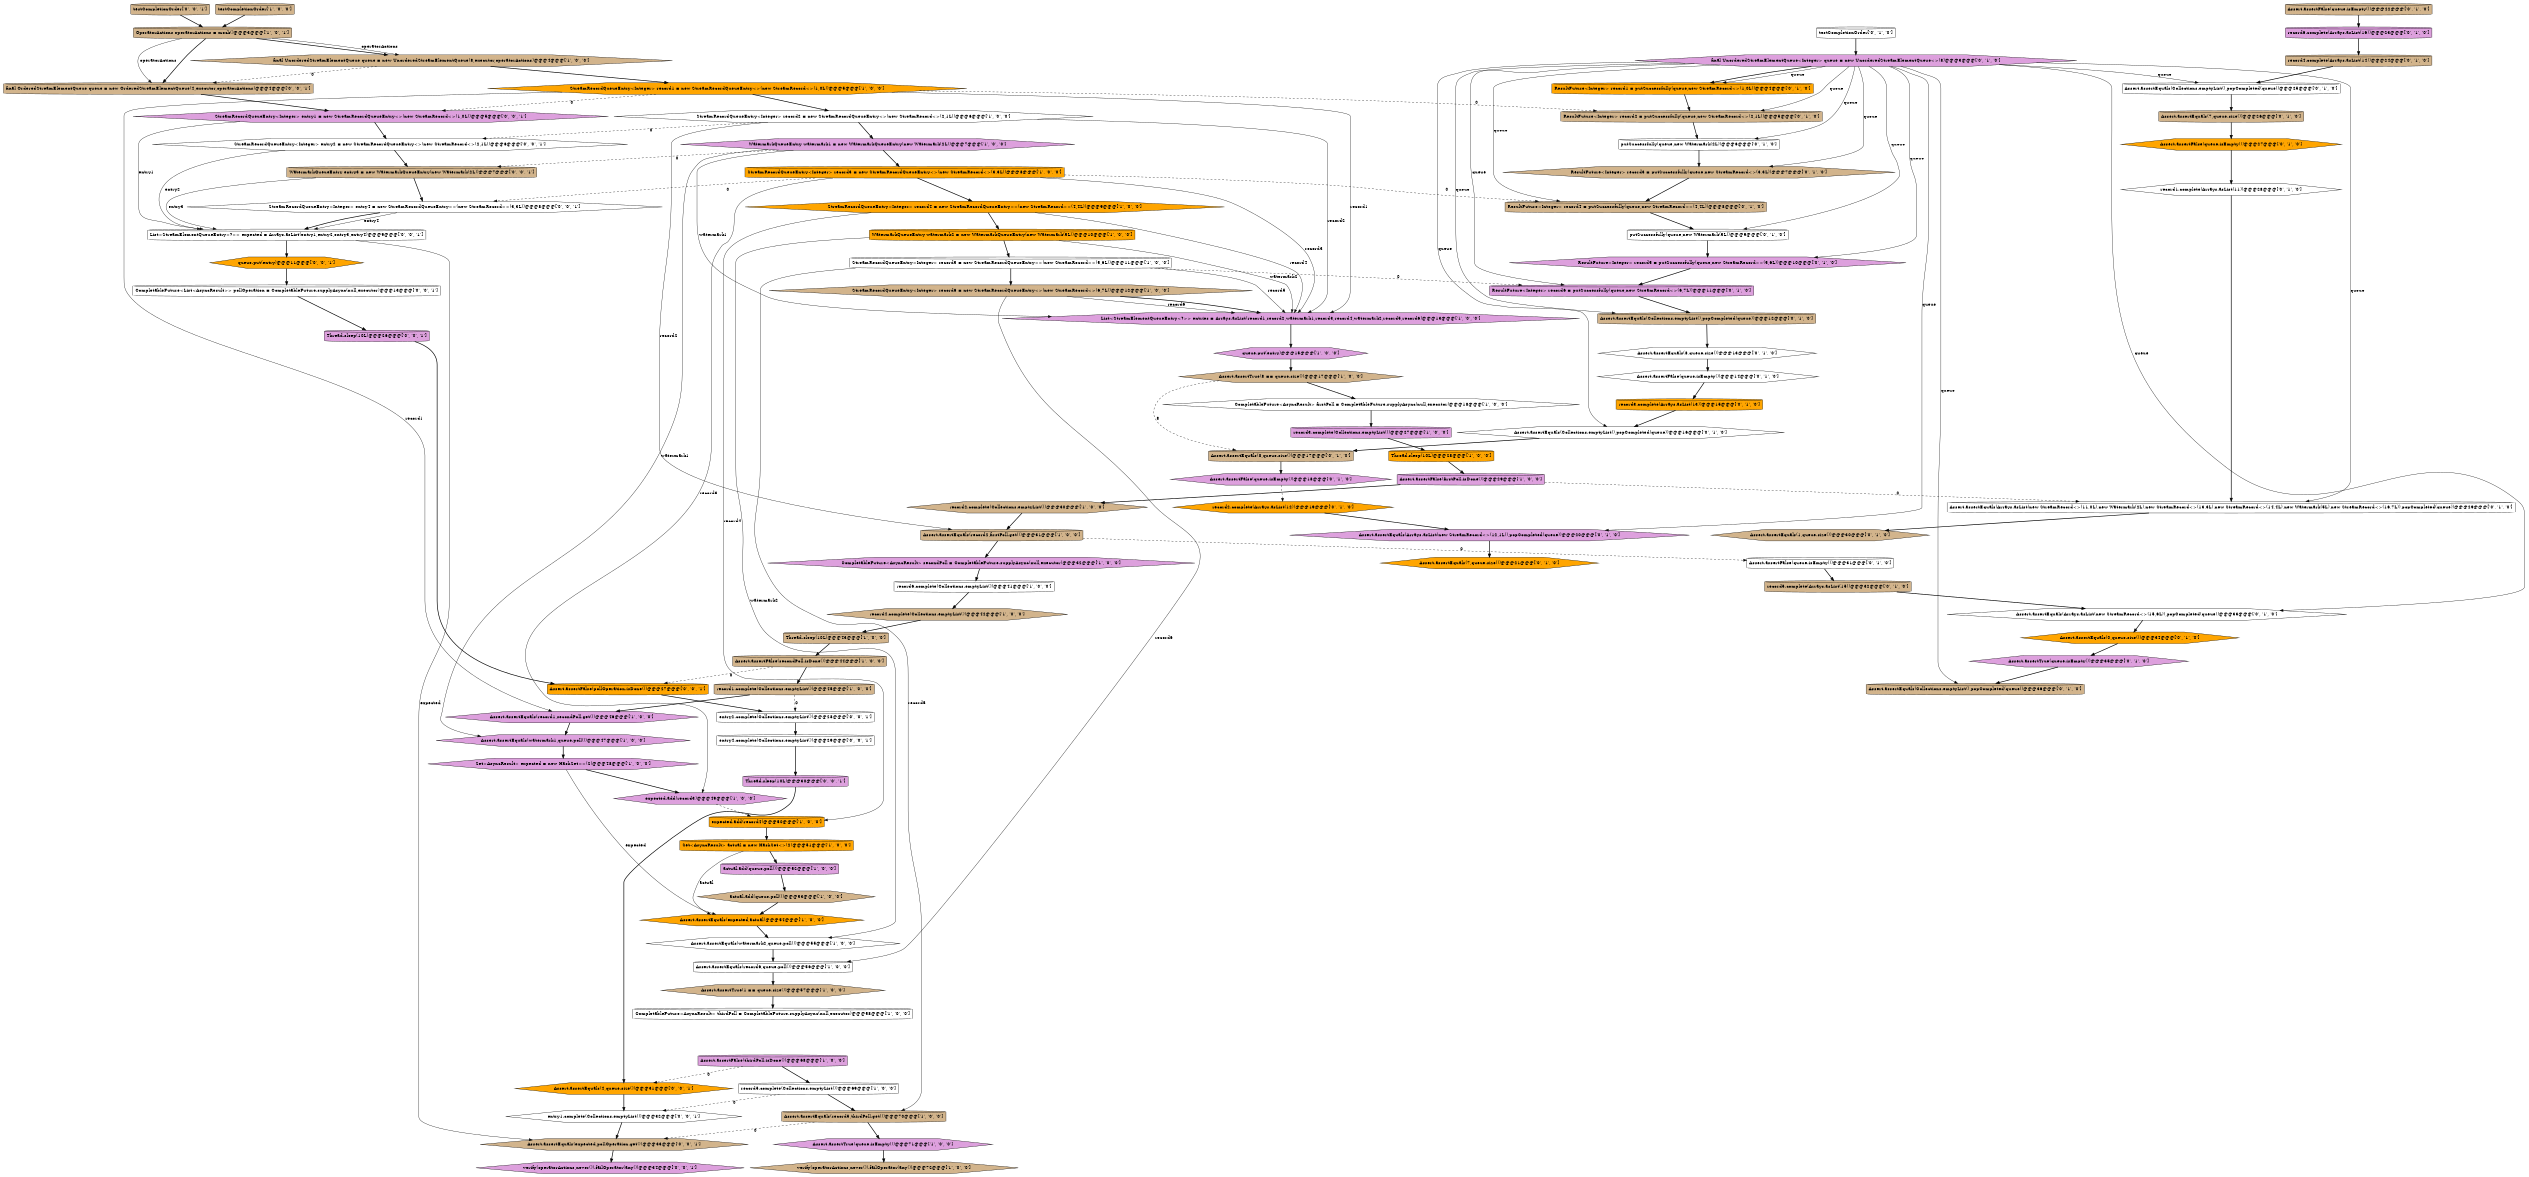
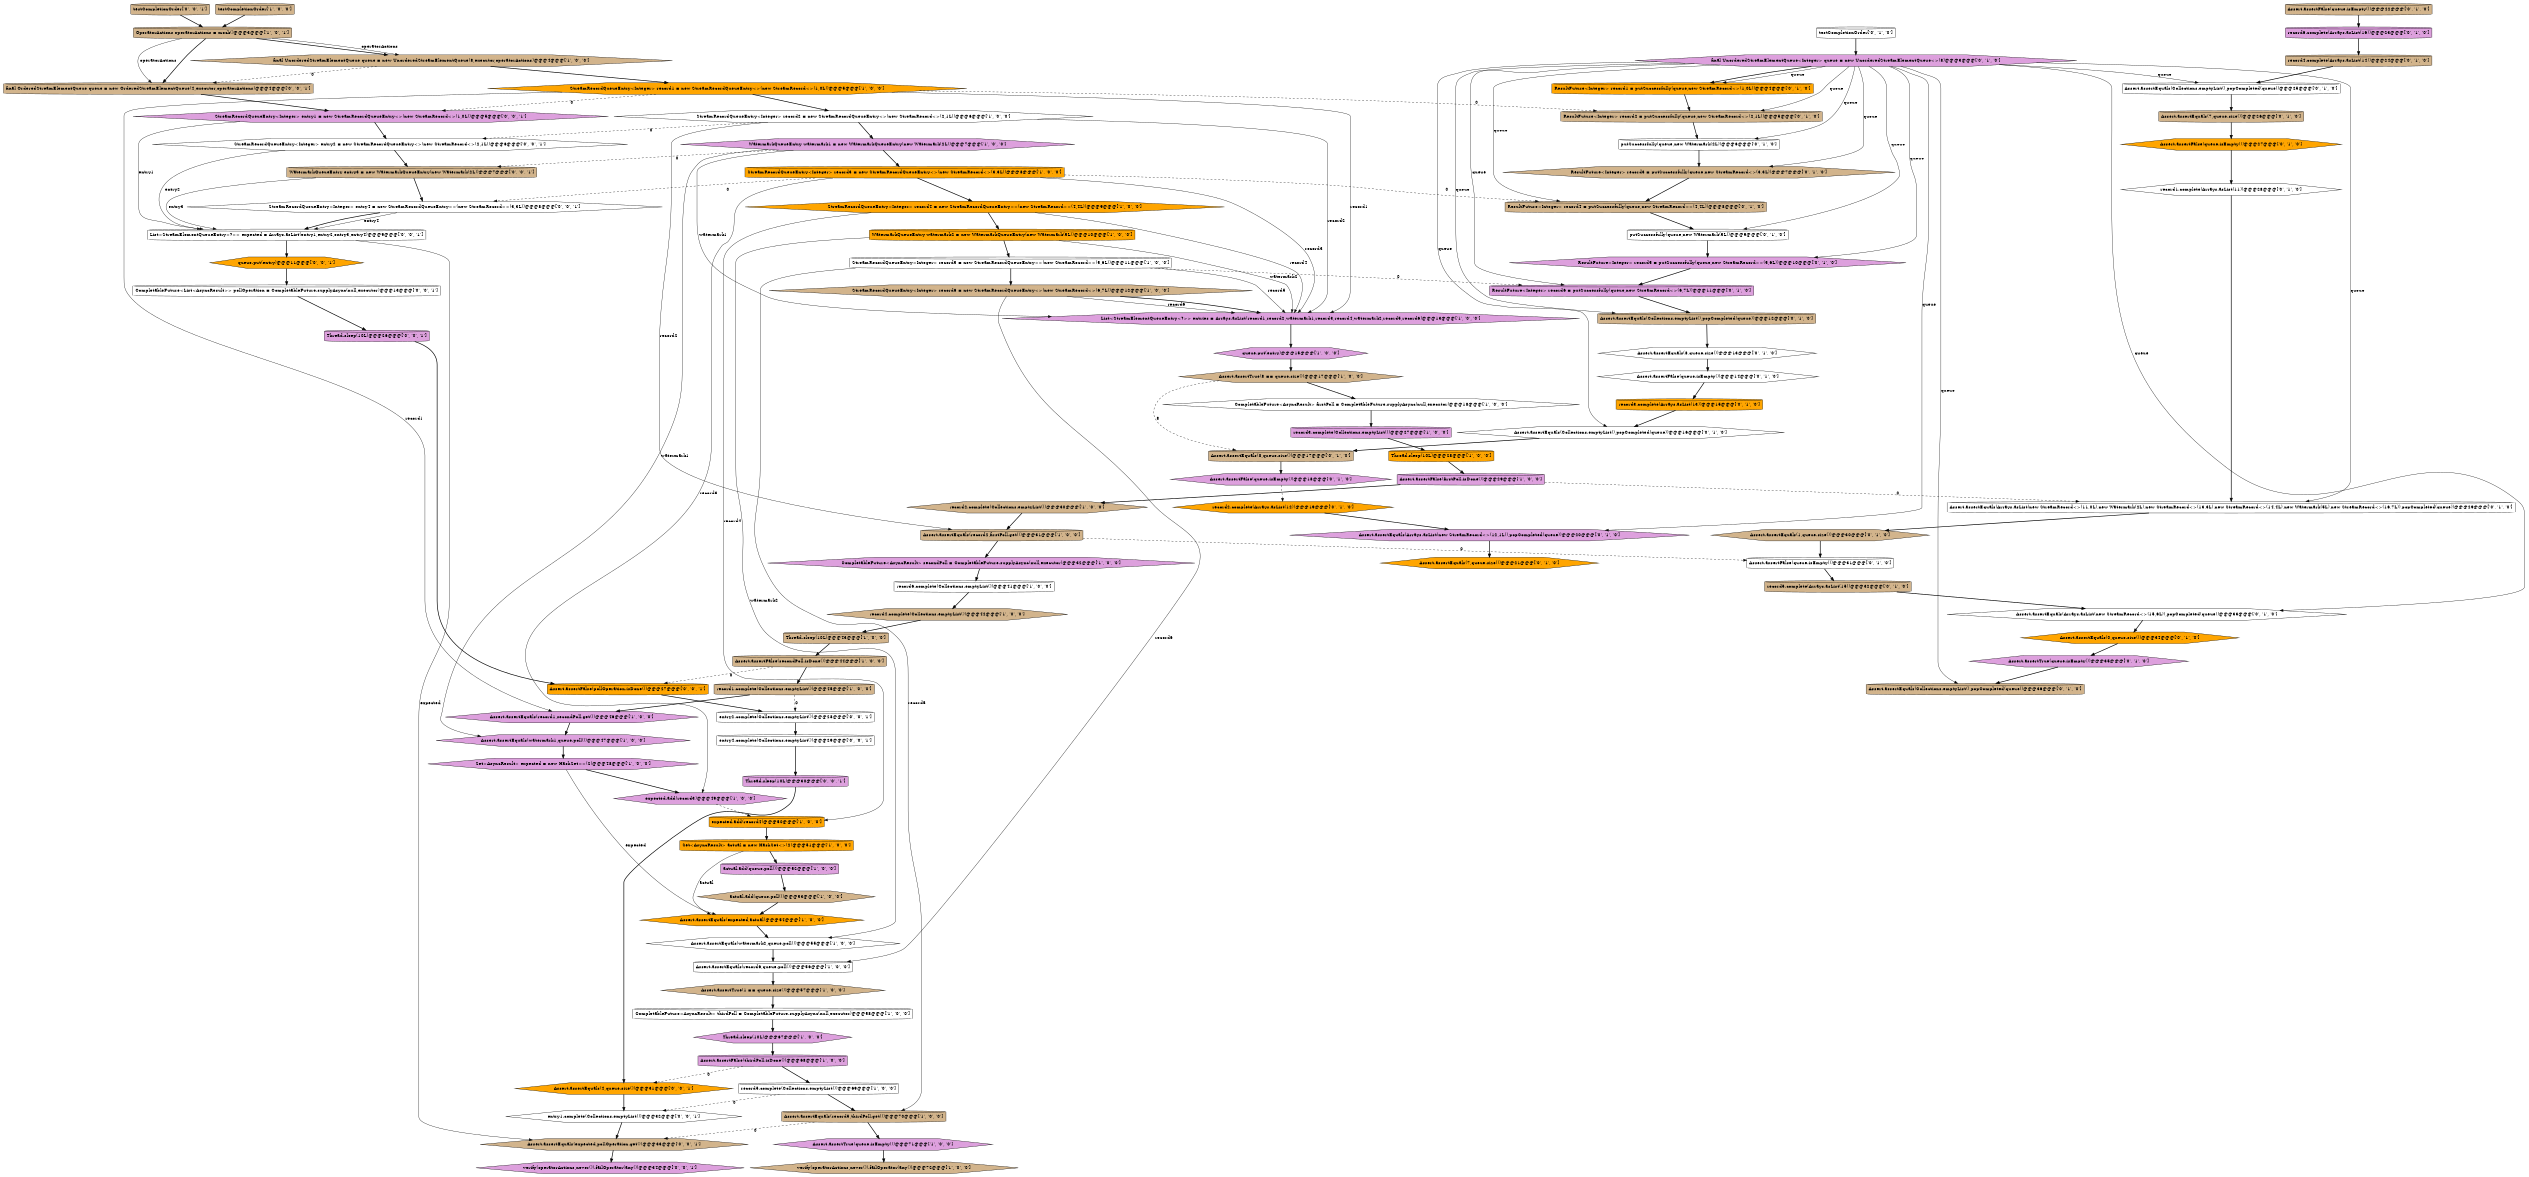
edge "Assert.assertEquals(1,queue.size())@@@30@@@['0', '1', '0']" -> "Assert.assertFalse(queue.isEmpty())@@@31@@@['0', '1', '0']": added
node "Thread.sleep(10L)@@@67@@@['1', '0', '0']": added
